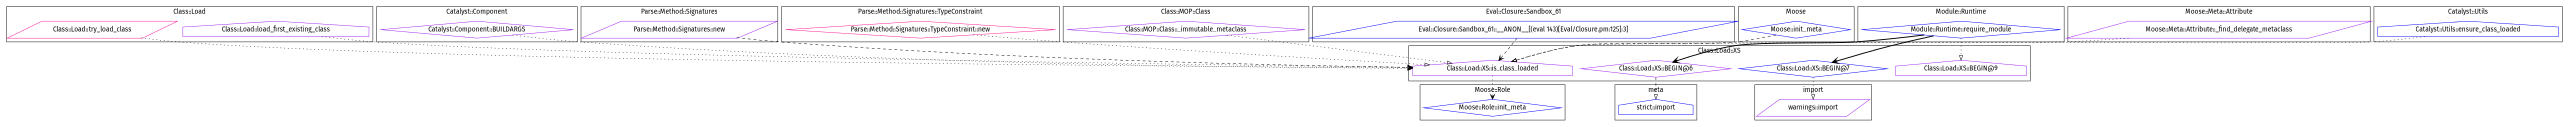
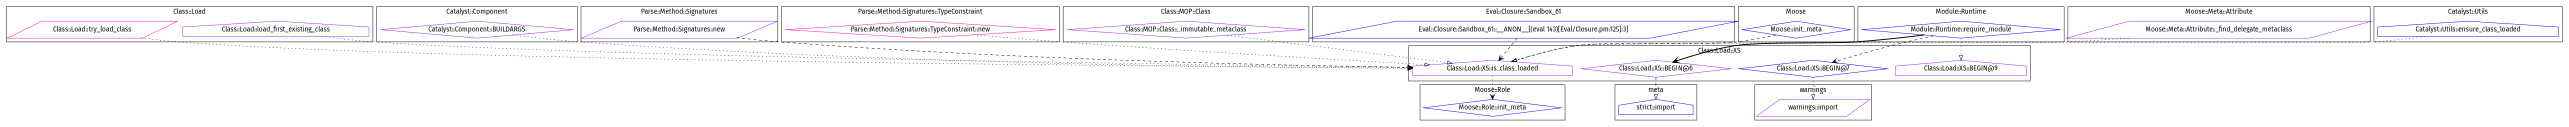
edge "Module::Runtime::require_module" -> "Class::Load::XS::BEGIN@7": style bold -> dashed
cluster "import": label "import" -> "warnings"
